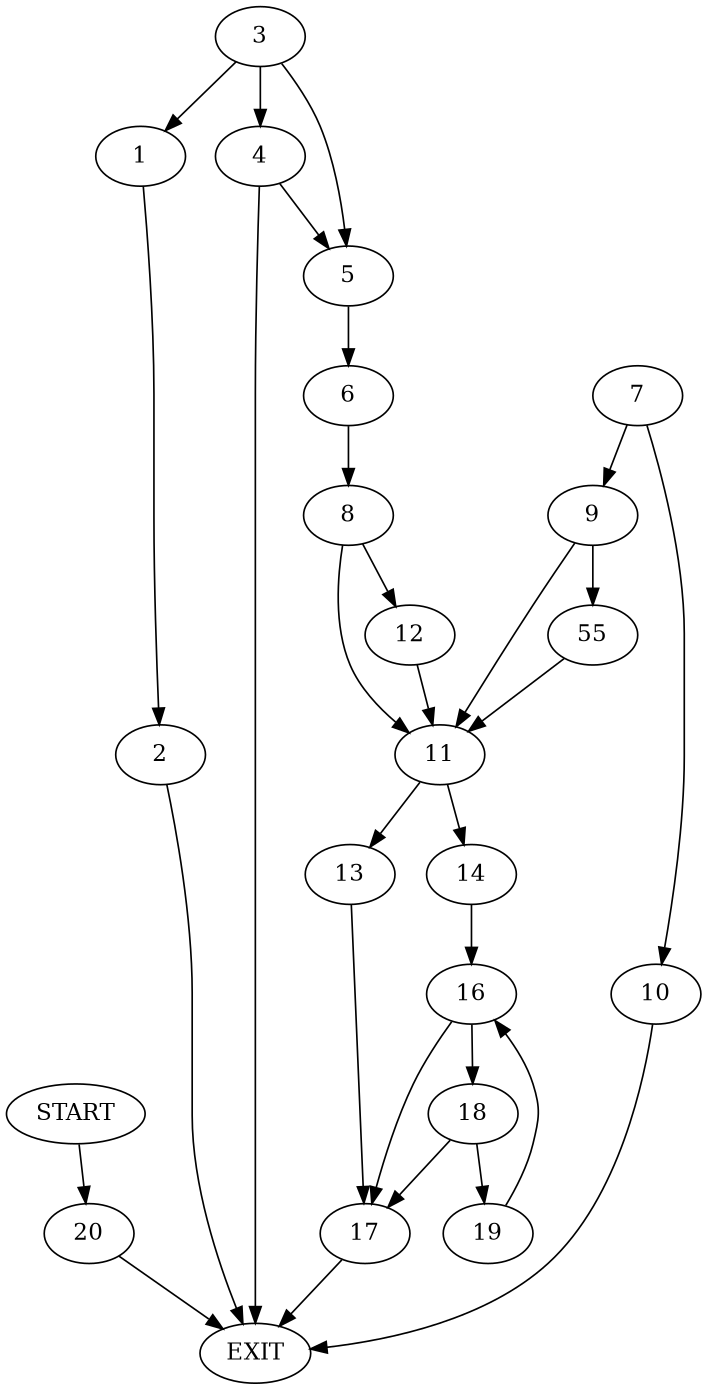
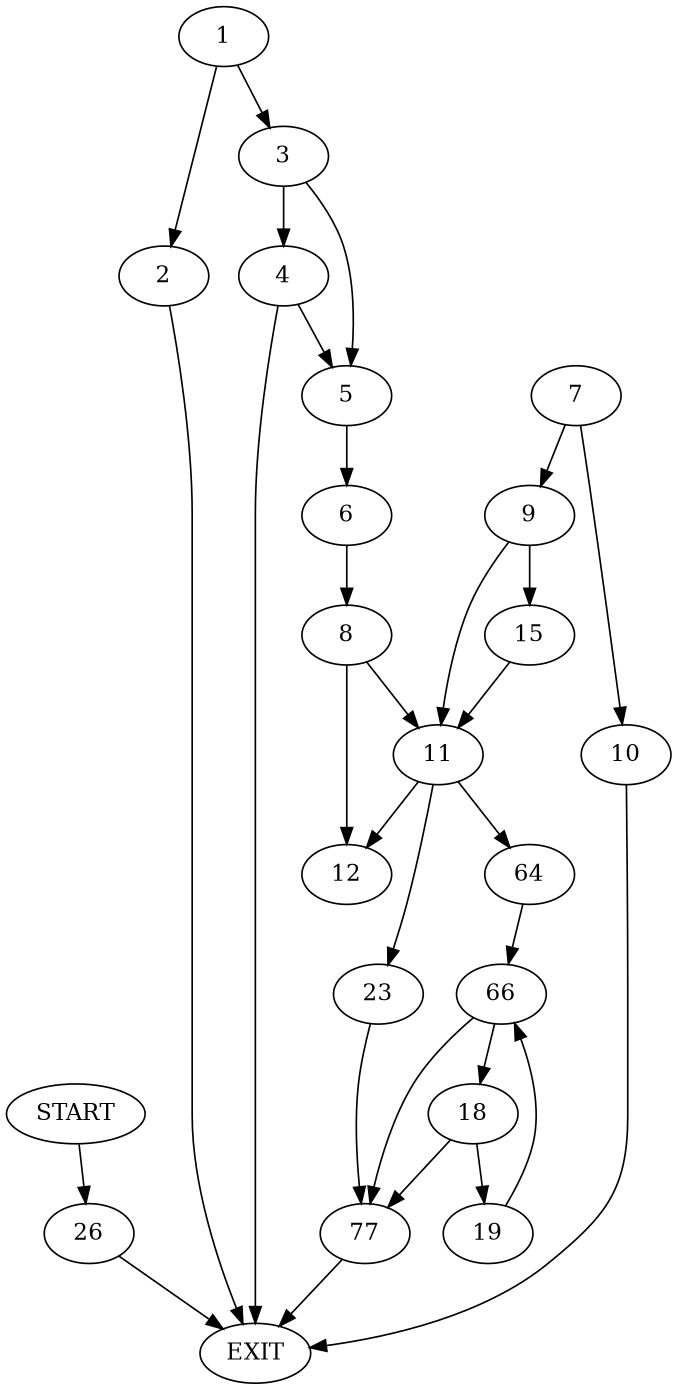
edge "3" -> "1": reversed
node "55": label "55" -> "15"
edge "12" -> "11": reversed
node "13": label "13" -> "23"
node "14": label "14" -> "64"
node "16": label "16" -> "66"
node "20": label "20" -> "26"
node "17": label "17" -> "77"
